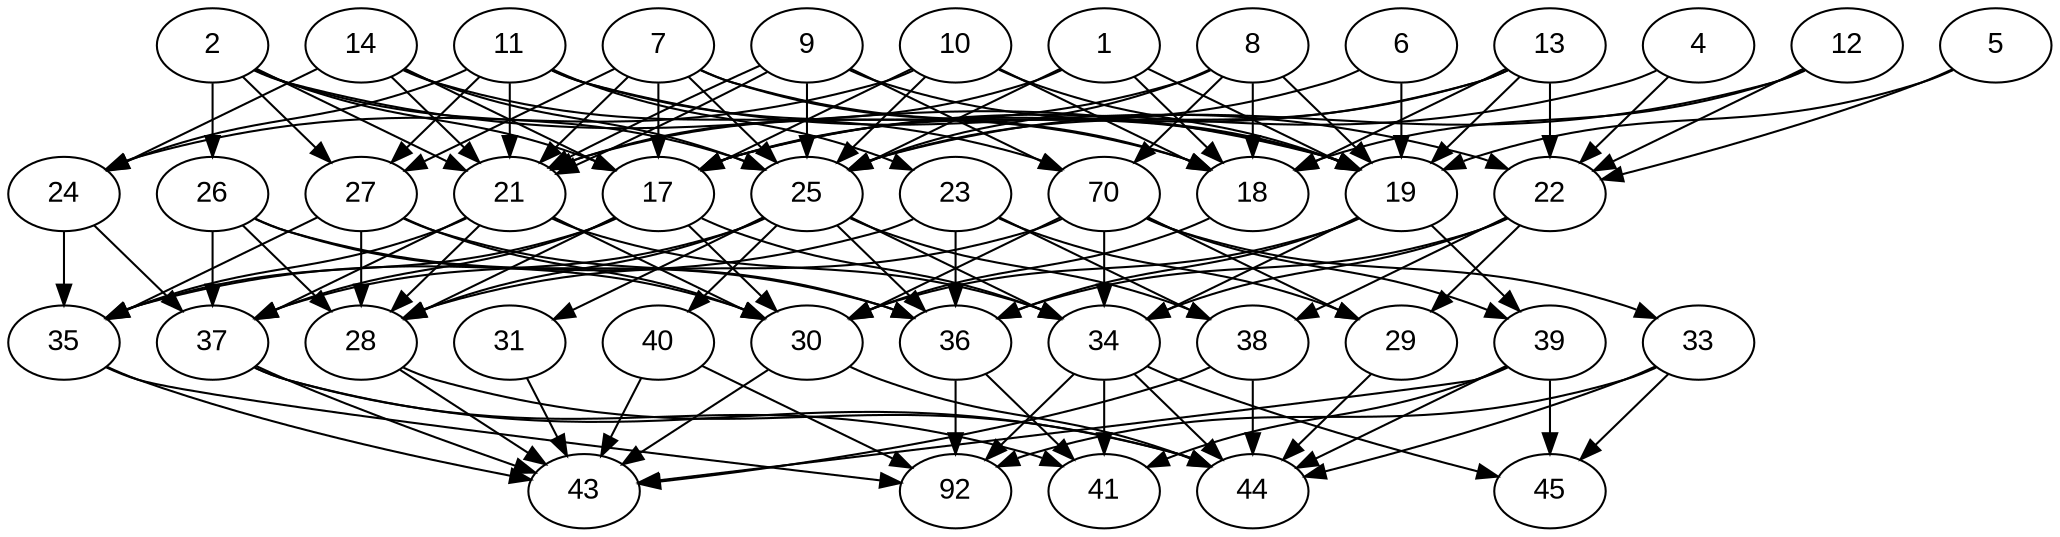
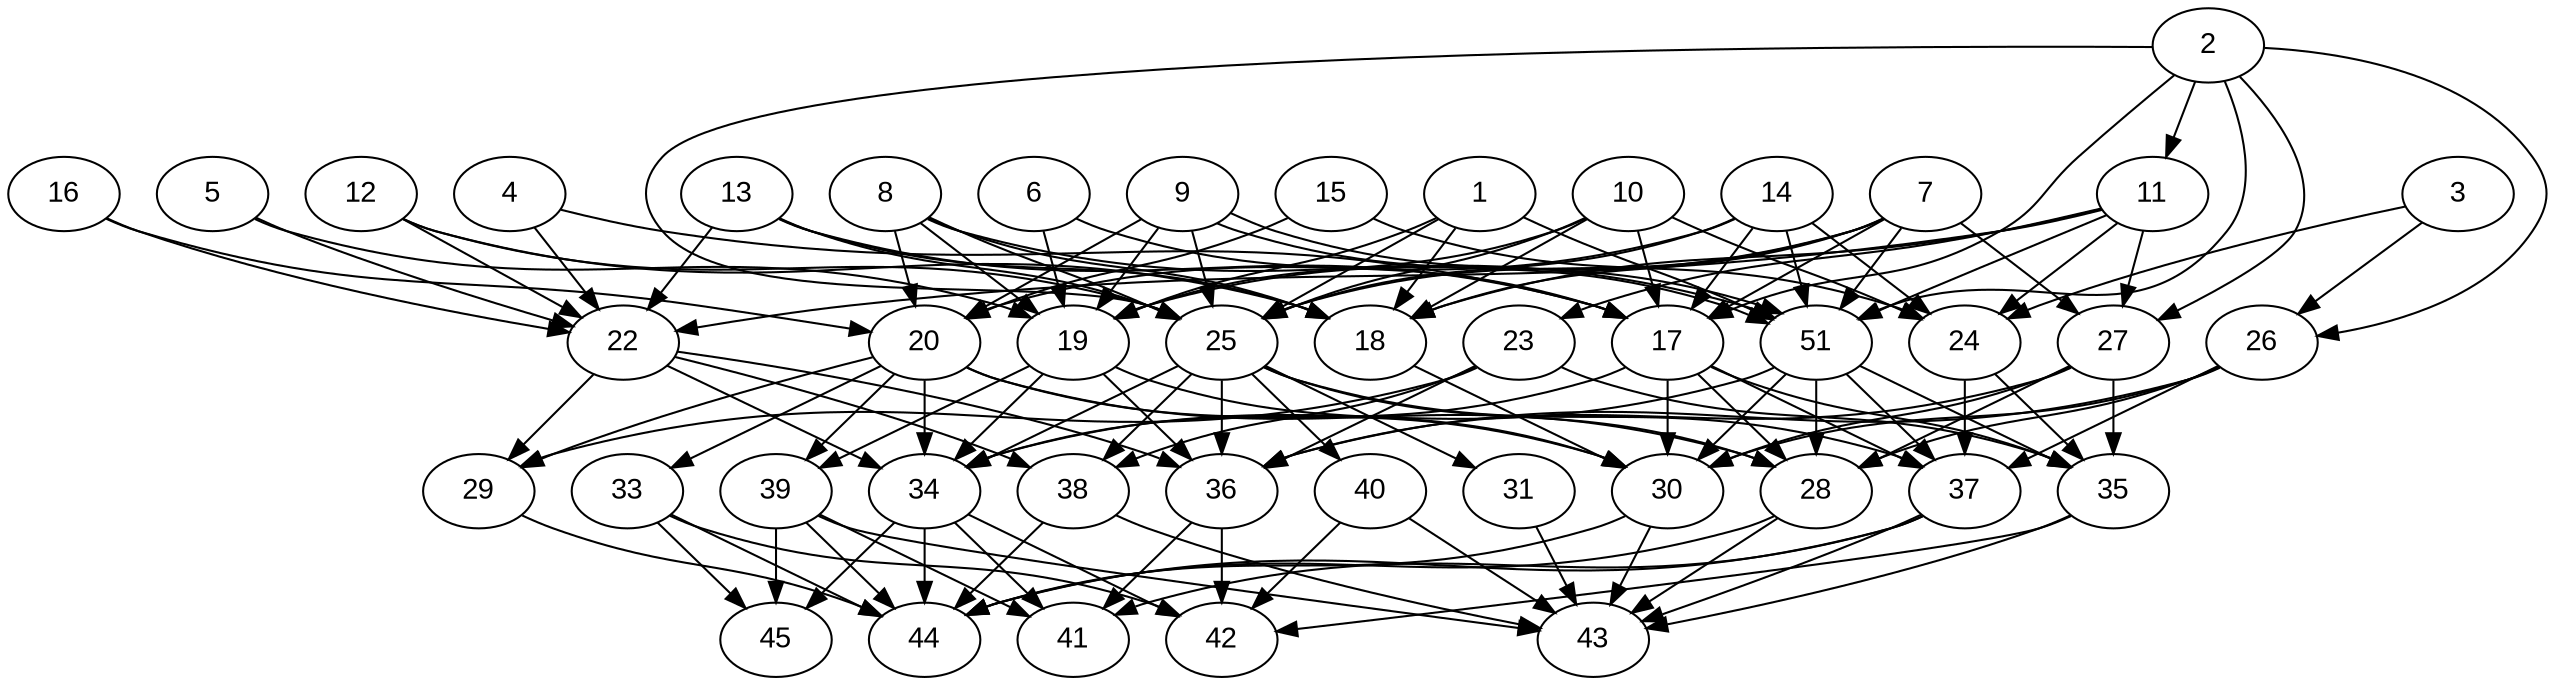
edge "13" -> "19": removed
edge "2" -> "19": now "2" -> "11"
node "16": added
node "21": label "21" -> "51"
node "70": label "70" -> "20"
node "15": added
node "3": added
node "92": label "92" -> "42"
